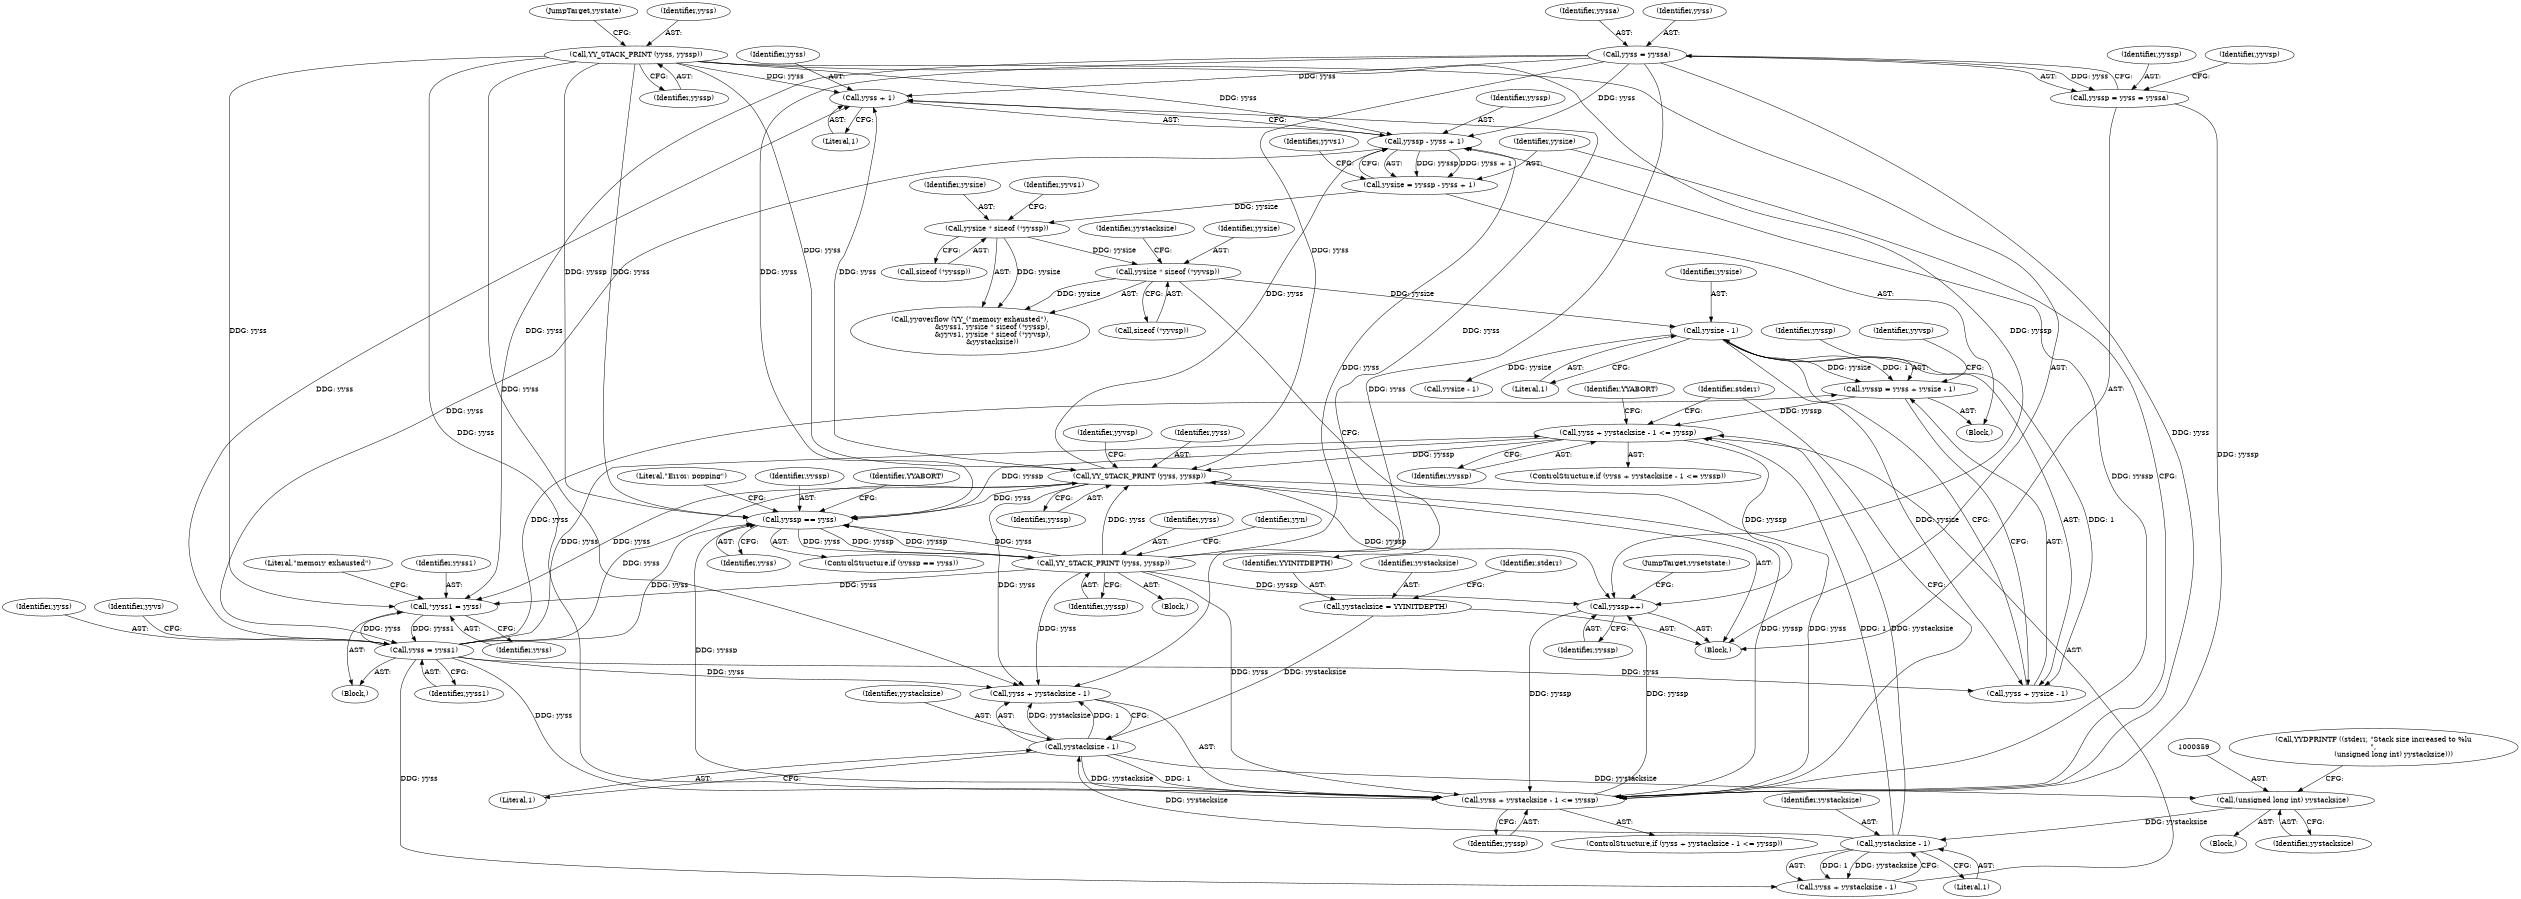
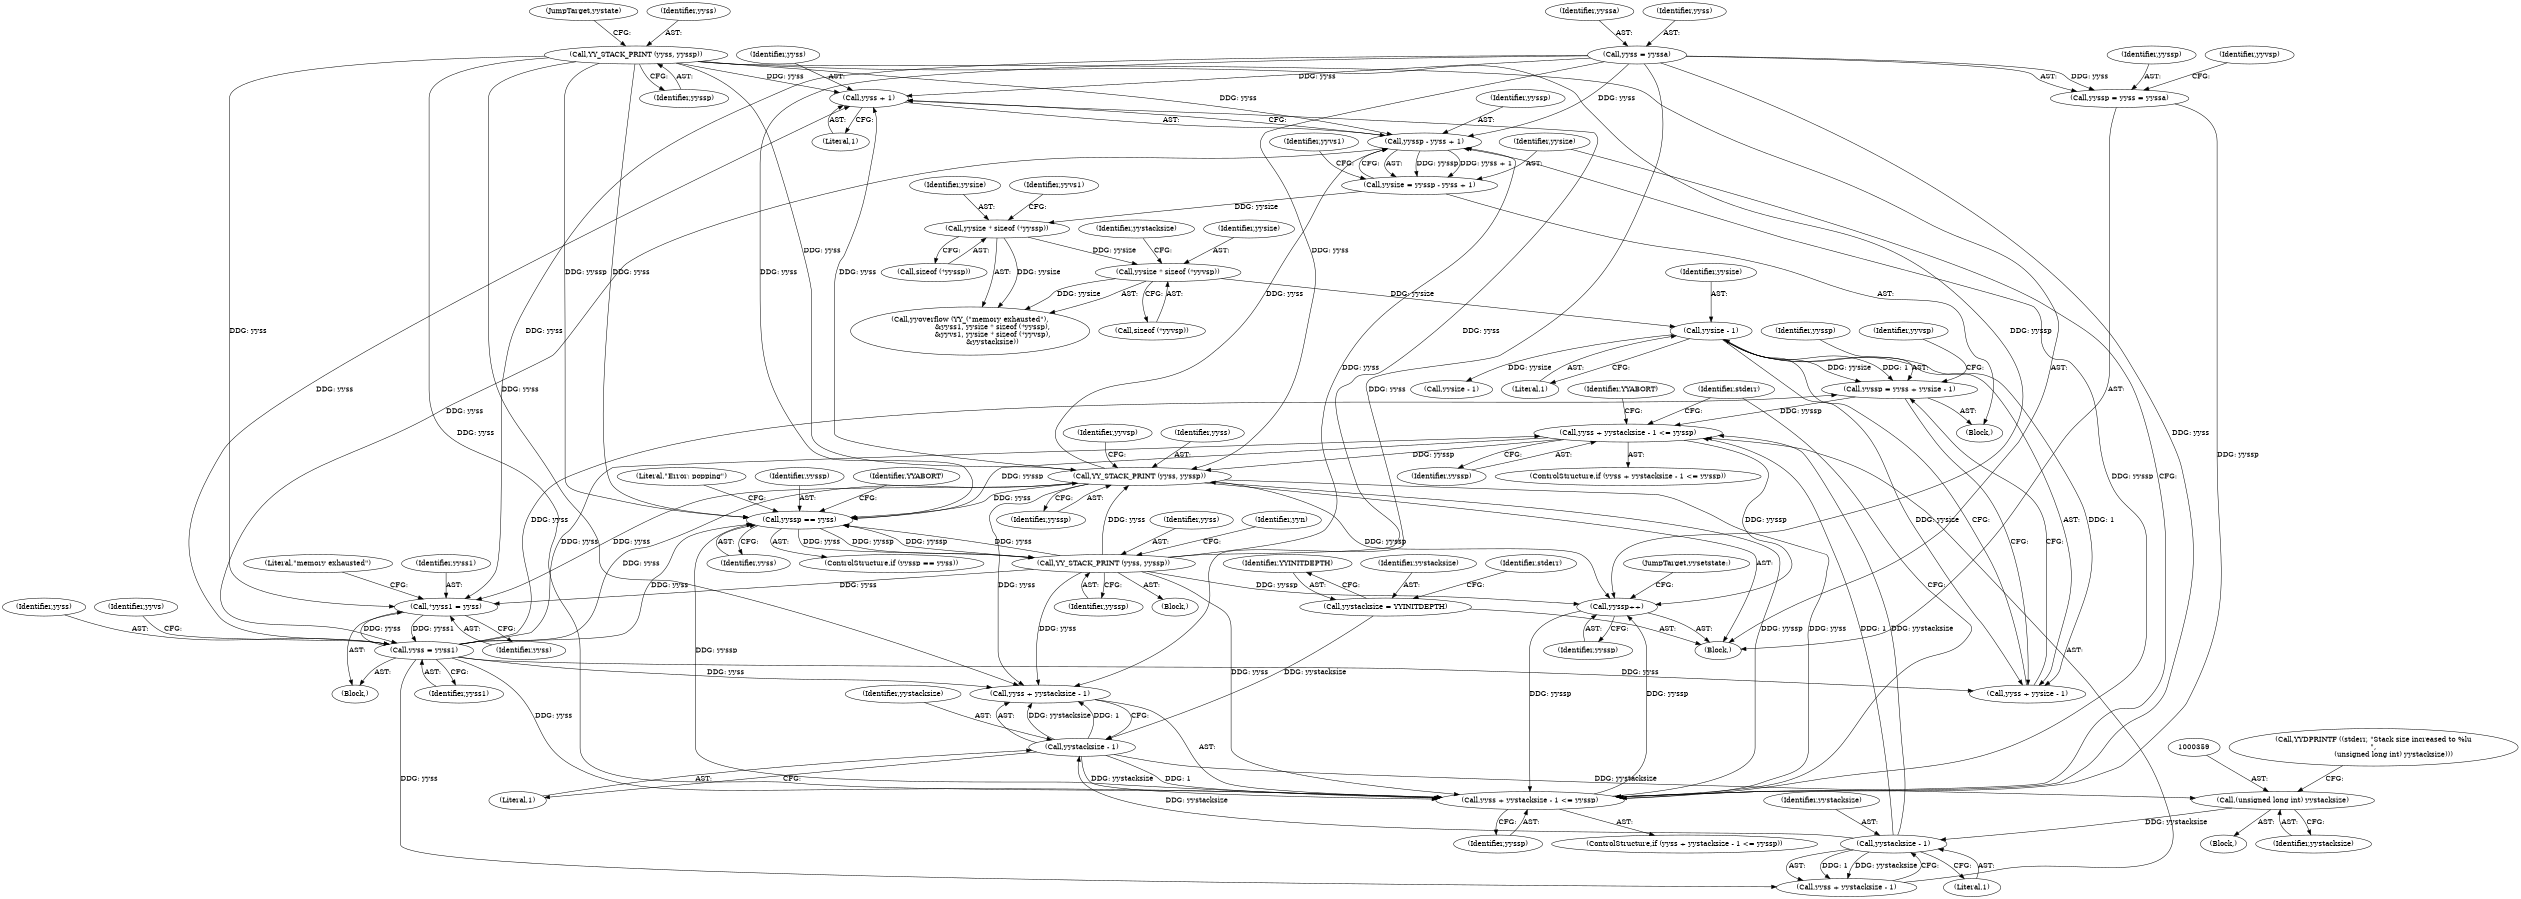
edge "(Call,yyssp = yyss = yyssa)" -> "(Call,yyss = yyssa)": removed, label "CFG:"
edge "(Call,yysize * sizeof (*yyvsp))" -> "(Identifier,YYINITDEPTH)": now "(Call,yystacksize = YYINITDEPTH)" -> "(Identifier,YYINITDEPTH)"
edge "(Call,yyss + yysize - 1)" -> "(Call,yyssp = yyss + yysize - 1)": label "AST: " -> "CFG: "
